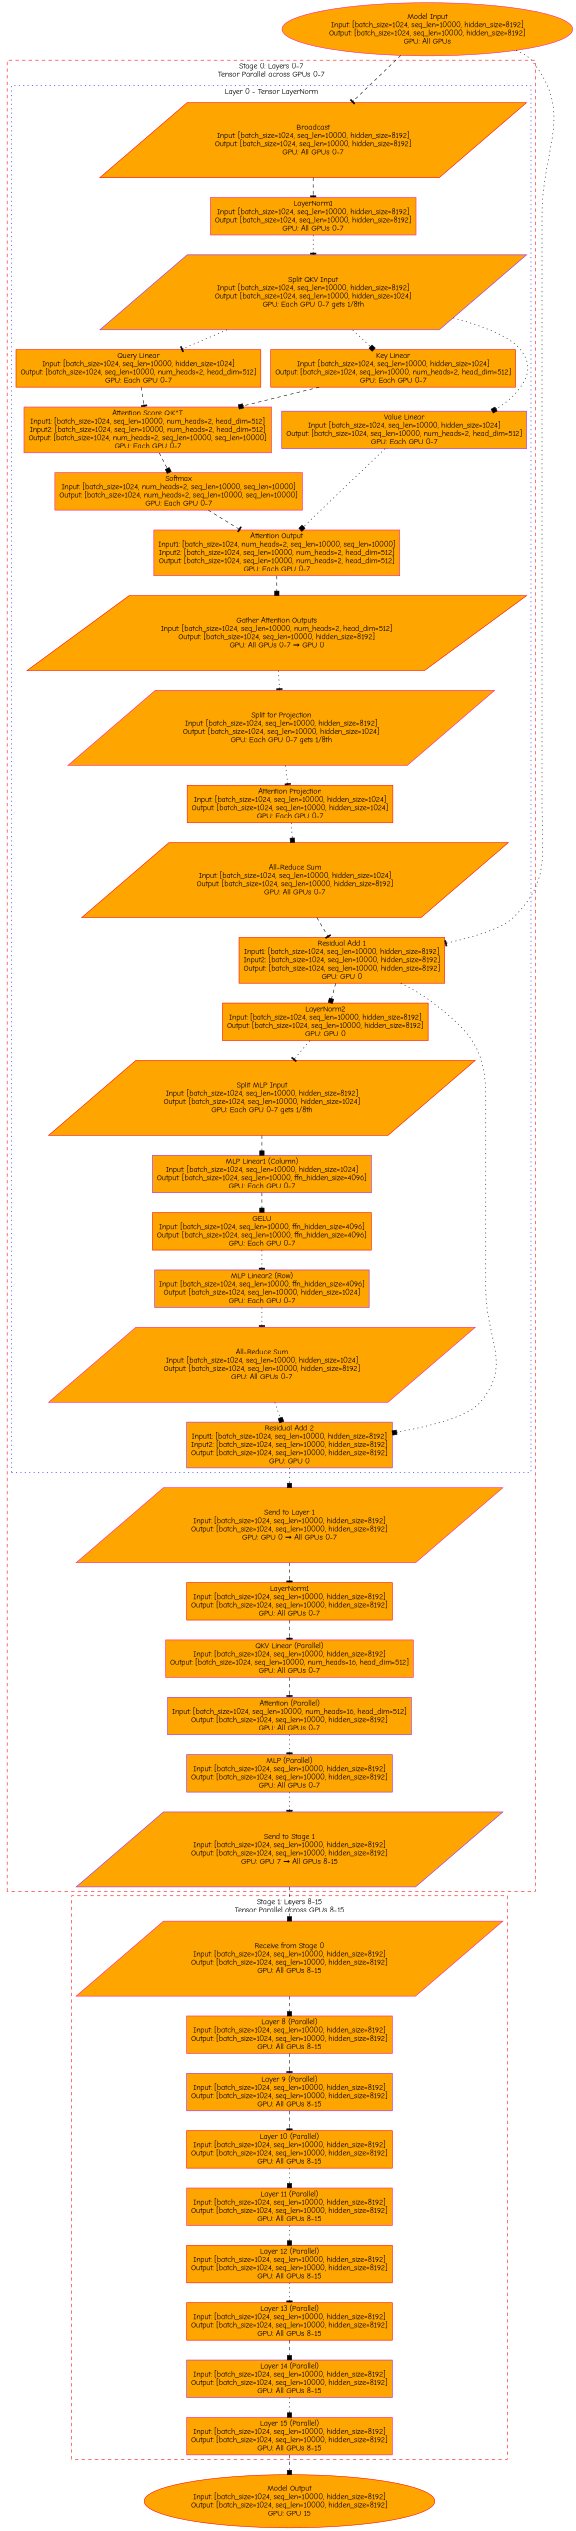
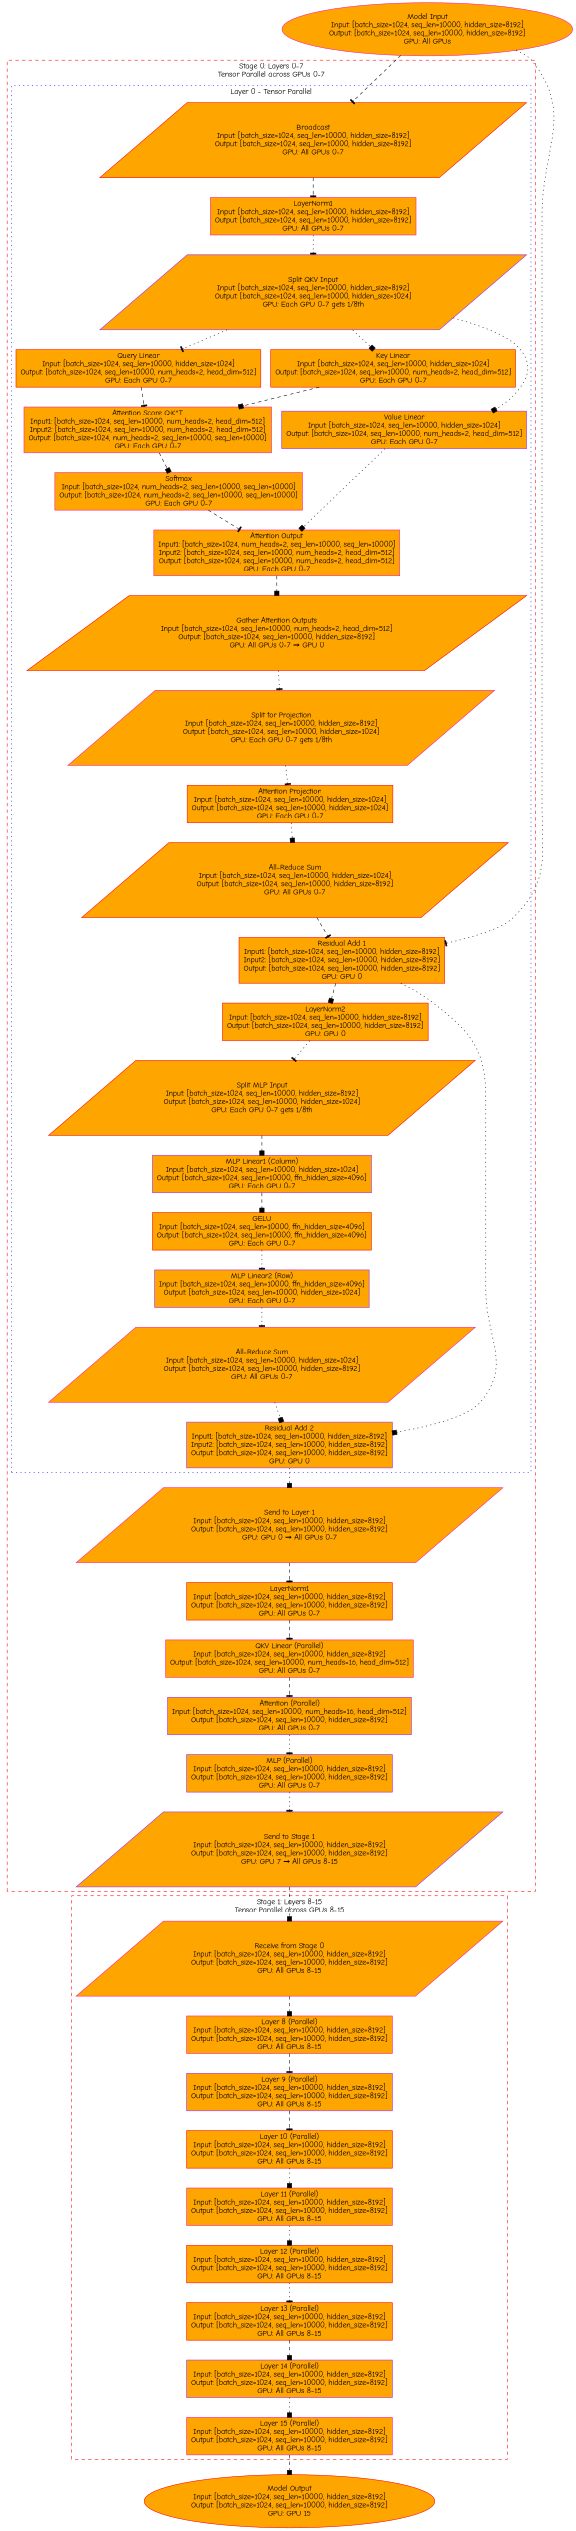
cluster "Layer 0 - Tensor LayerNorm": label "Layer 0 - Tensor LayerNorm" -> "Layer 0 - Tensor Parallel"
